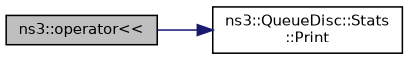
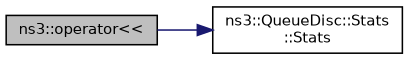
node "ns3::QueueDisc::Stats ::Print": label "ns3::QueueDisc::Stats ::Print" -> "ns3::QueueDisc::Stats ::Stats"
